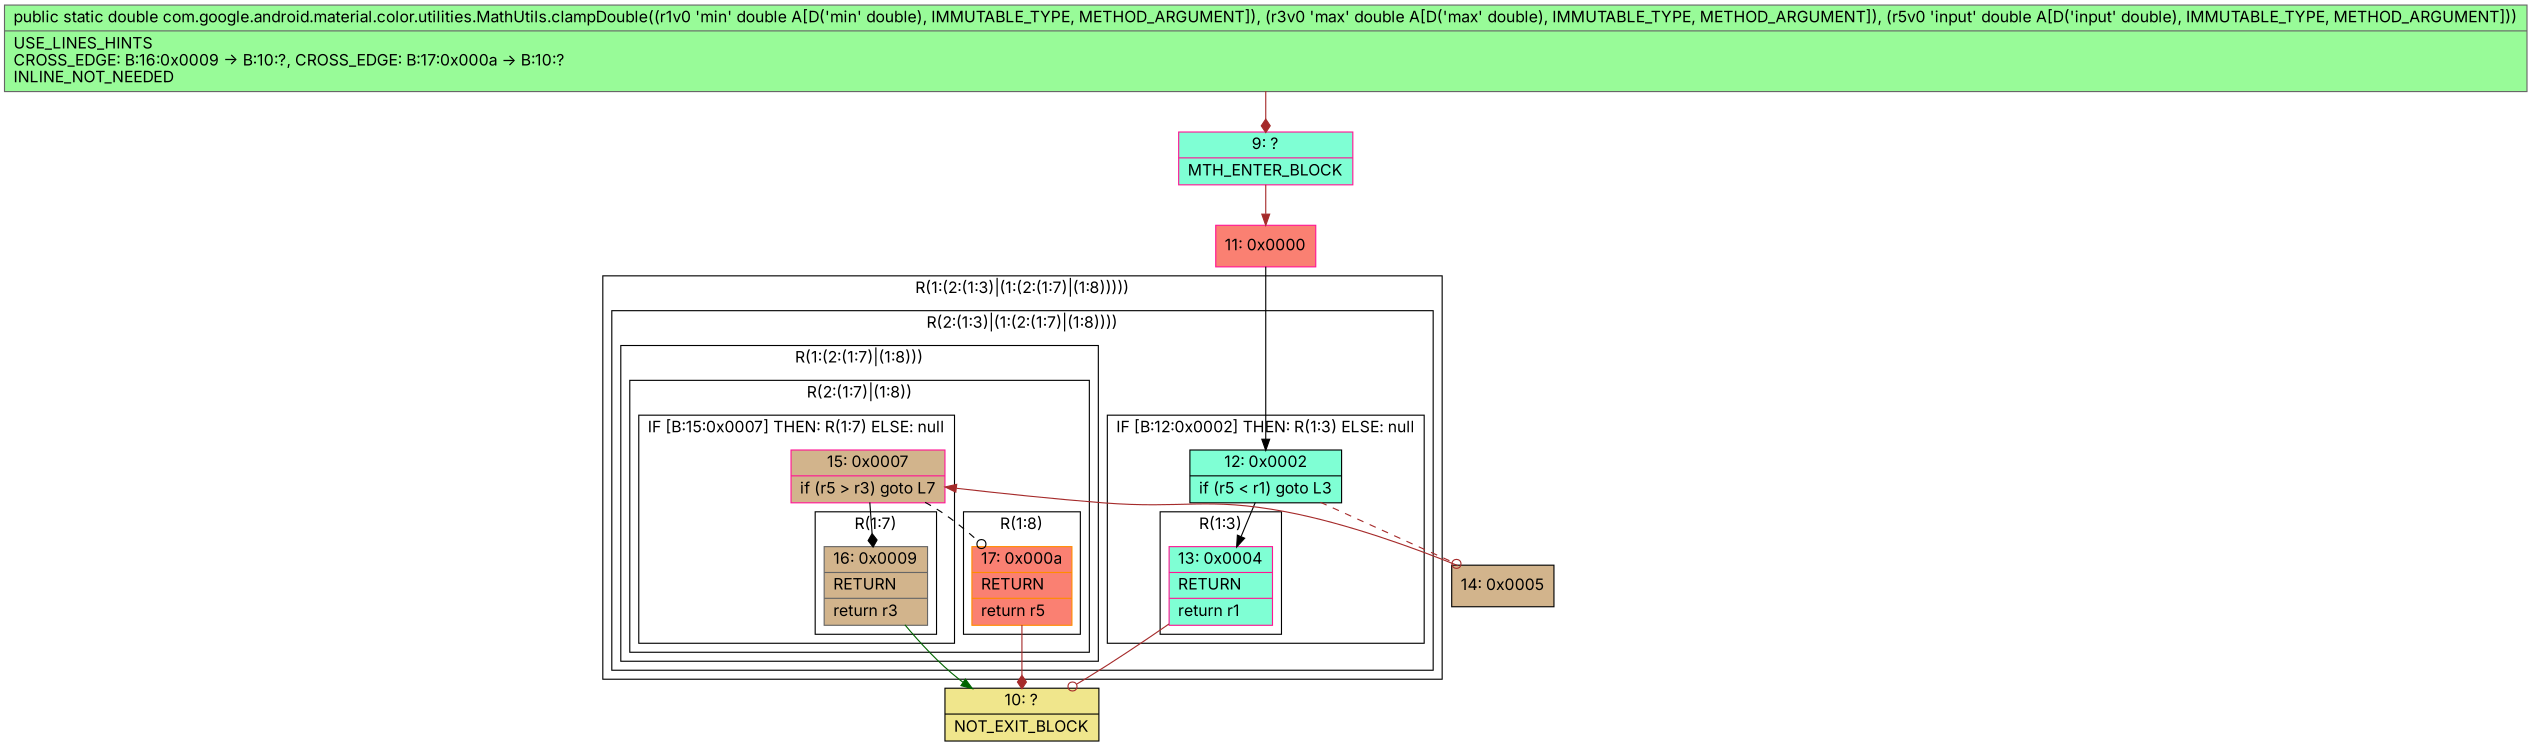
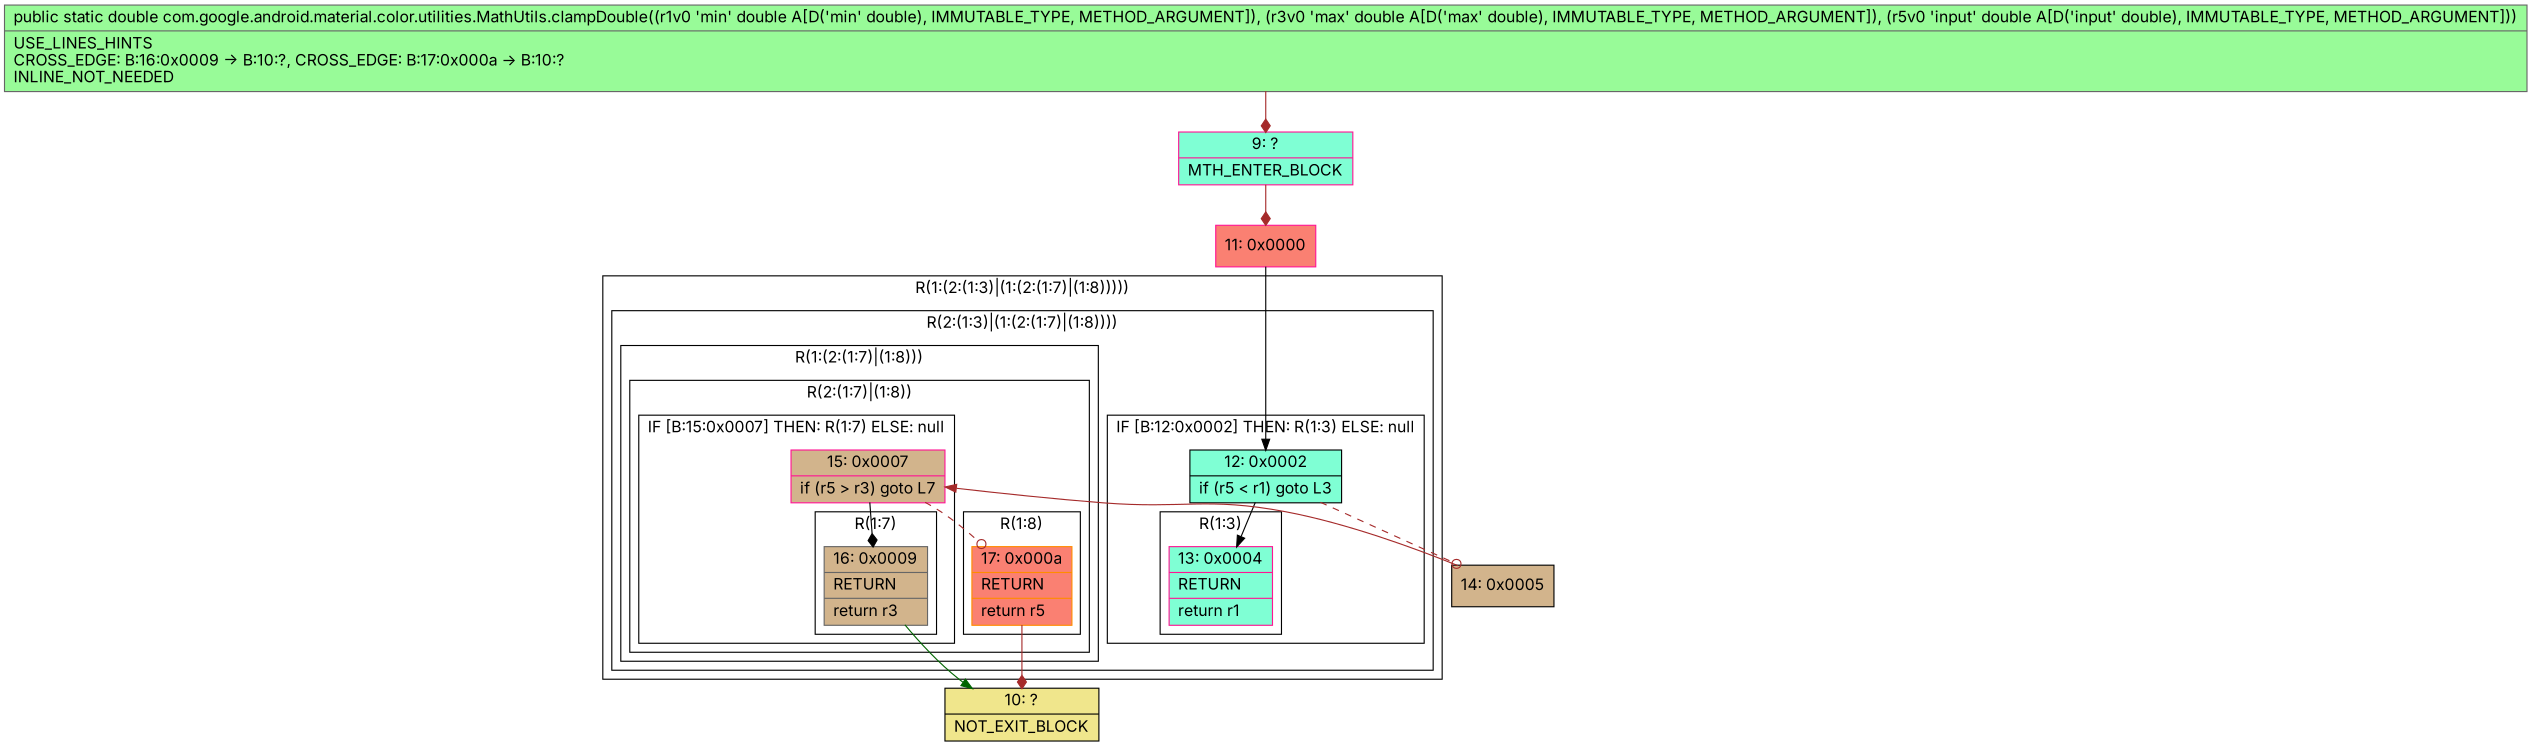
edge "9: ?" -> "11: 0x0000": arrowhead normal -> diamond
edge "15: 0x0007" -> "17: 0x000a": color black -> brown
edge "13: 0x0004" -> "10: ?": removed
